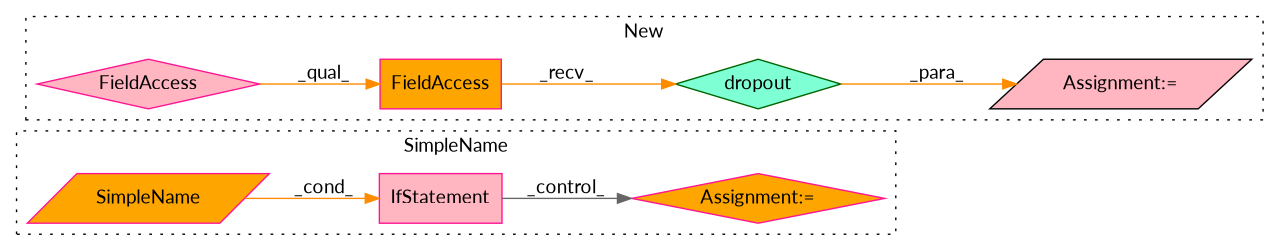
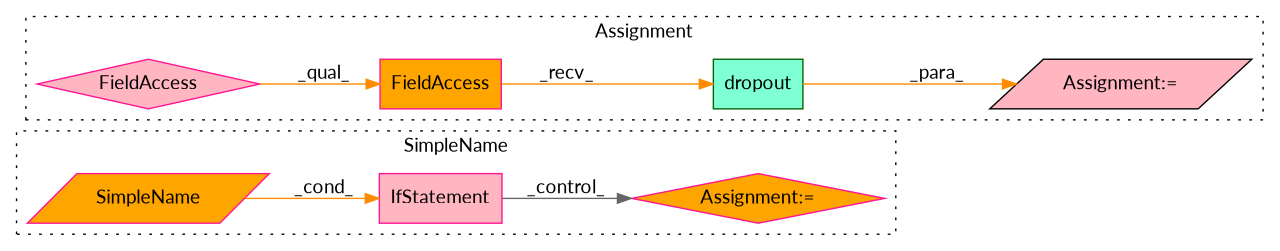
cluster "New": label "New" -> "Assignment"
node "dropout": shape diamond -> box
